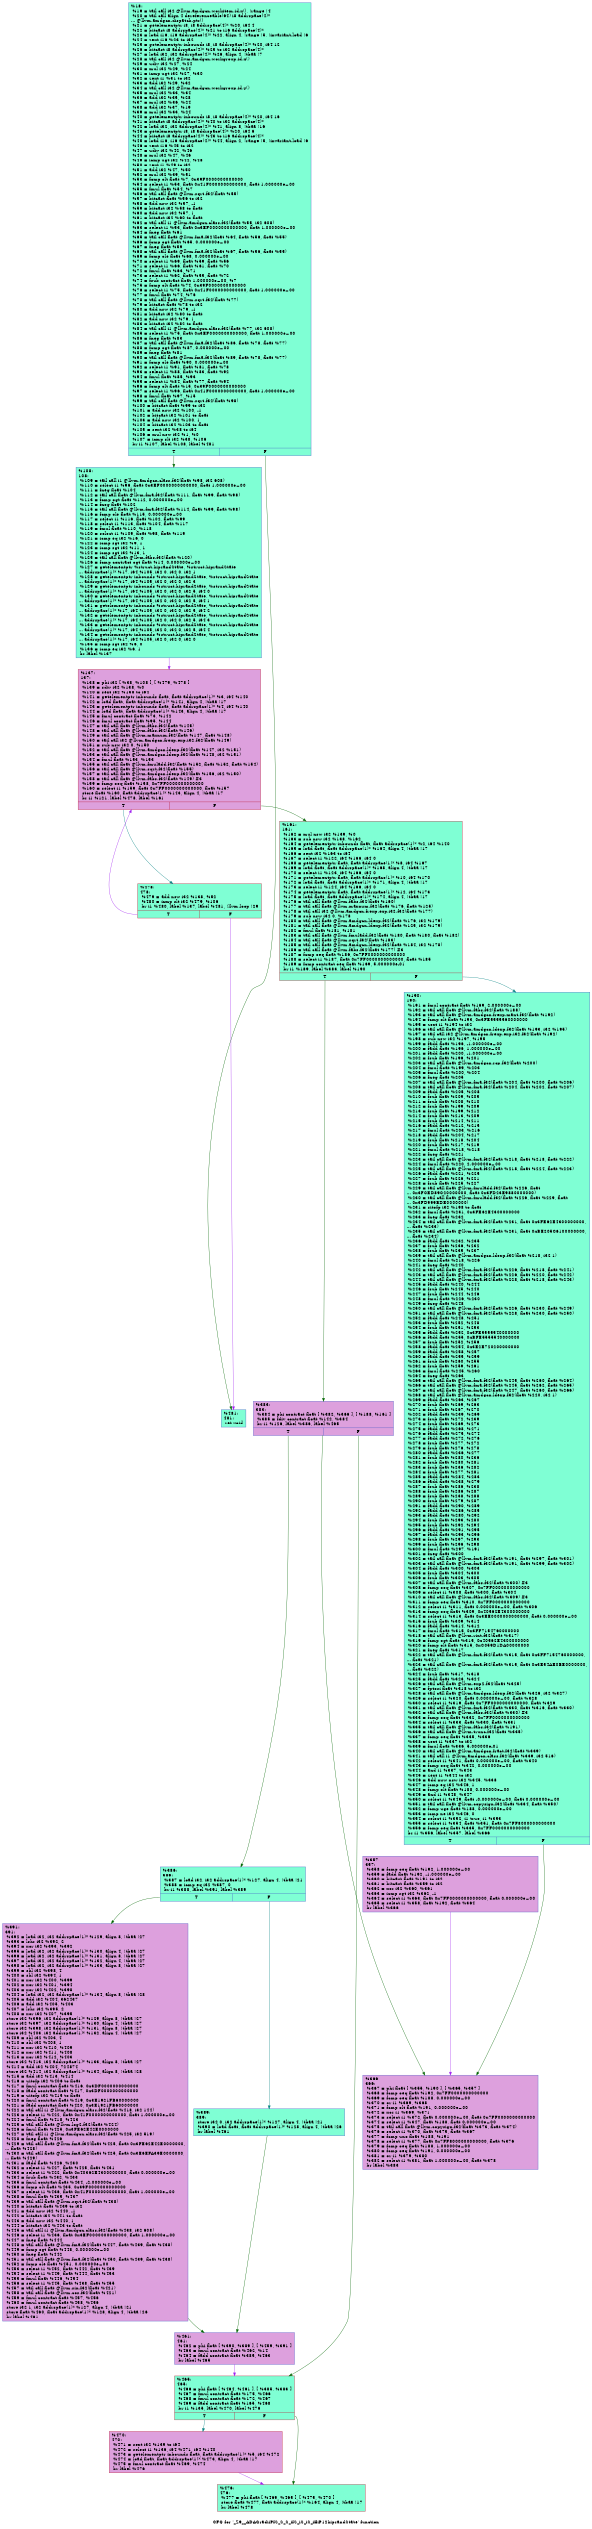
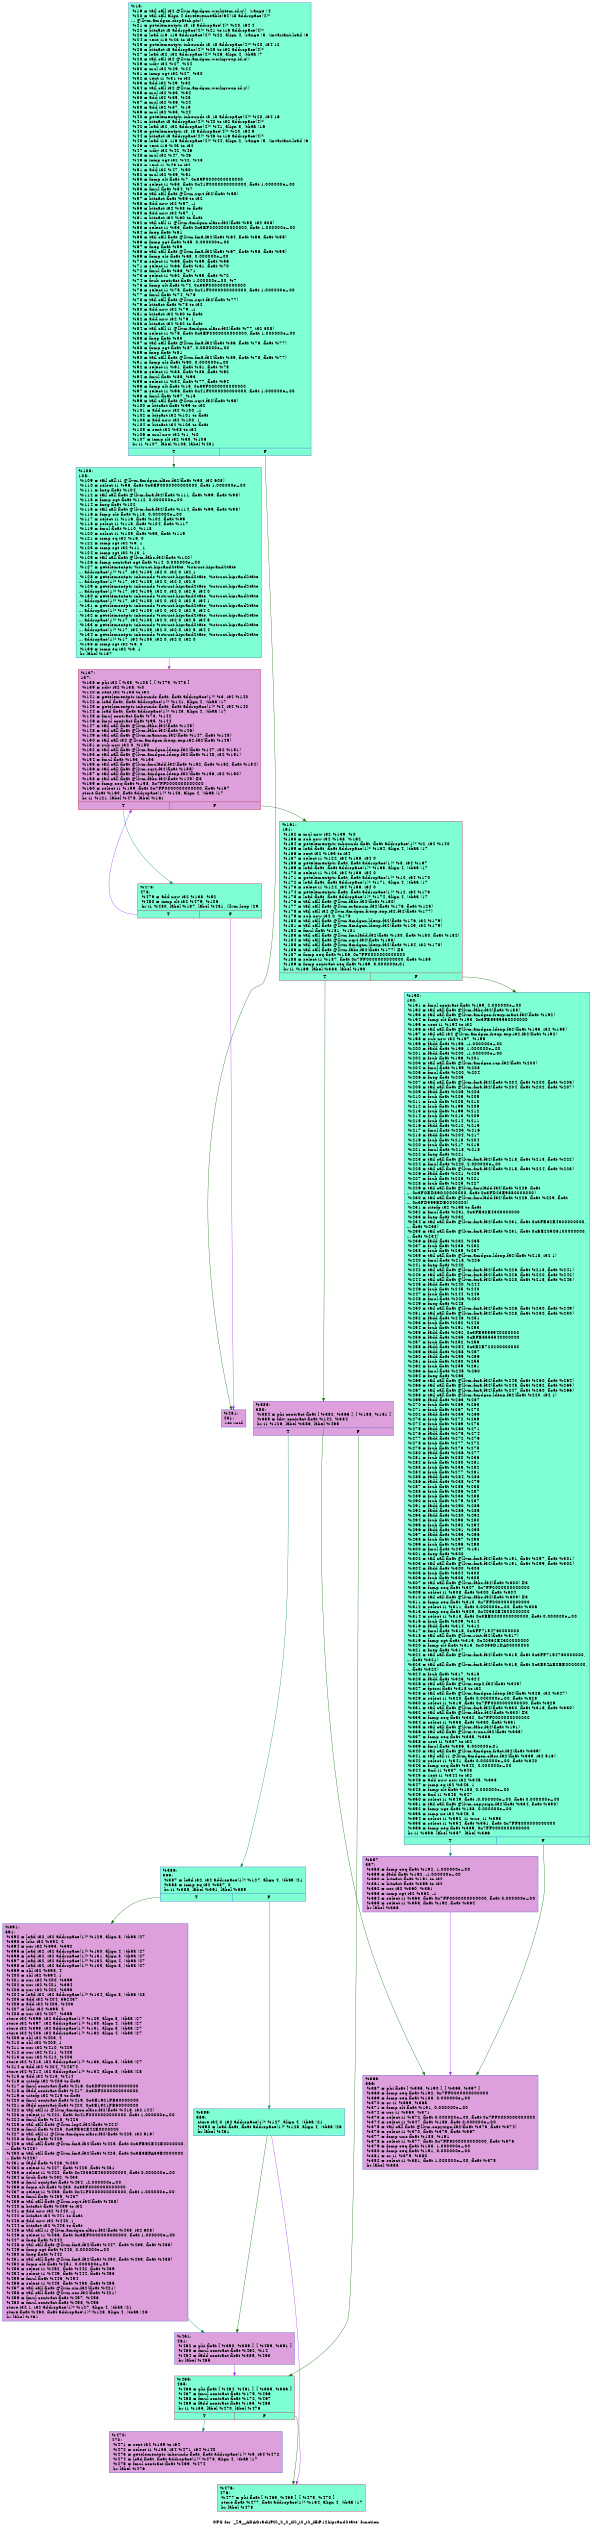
edge "%161:" -> "%190:": color teal -> darkgreen
node "%481:": fillcolor aquamarine -> plum
edge "%383:" -> "%386:": color darkgreen -> teal
edge "%190:" -> "%357:": added
edge "%391:" -> "%461:": color darkgreen -> teal
node "%470:": color #b70d28ff -> #3d50c3ff
edge "%470:" -> "%476:": now "%389:" -> "%476:"
